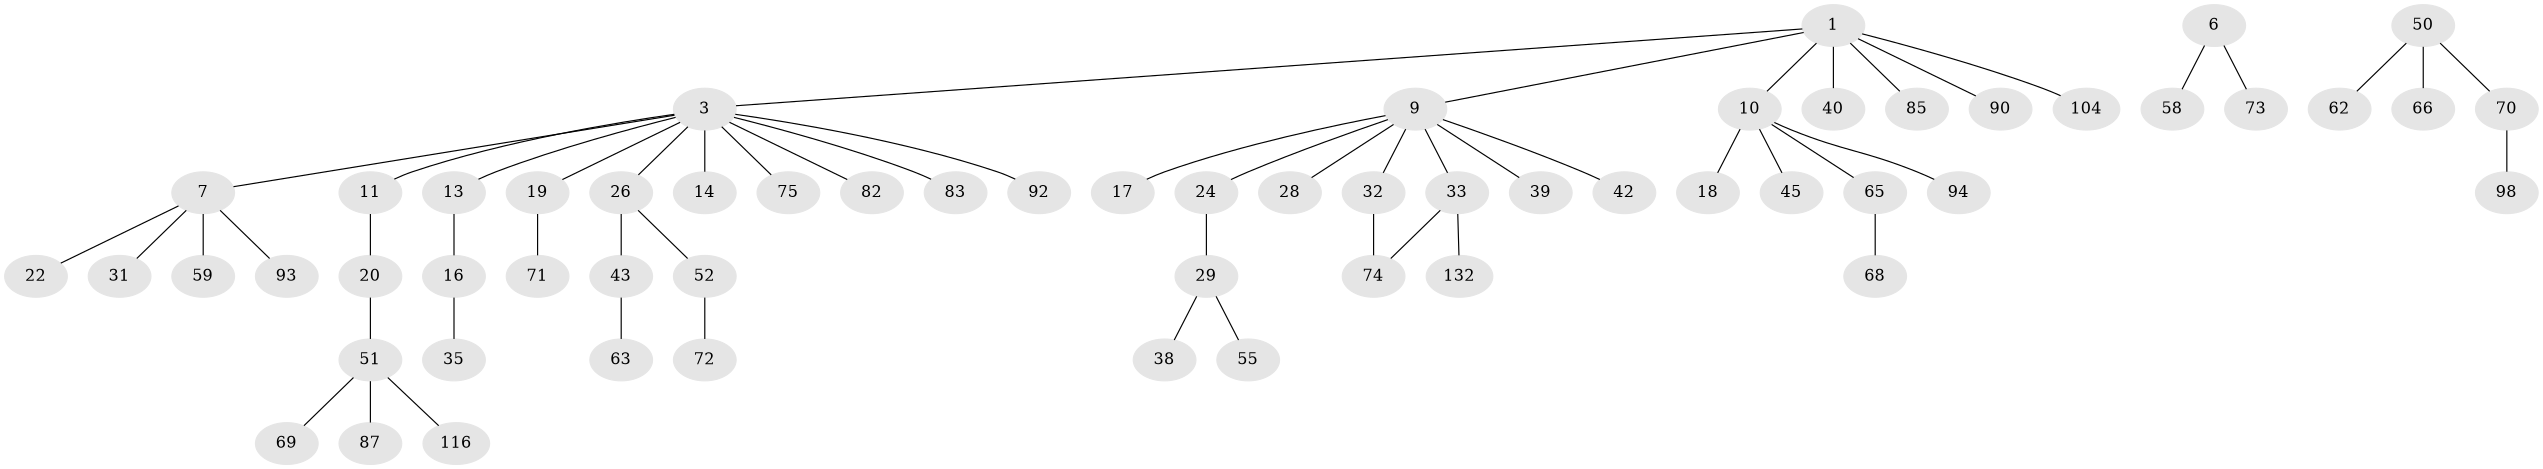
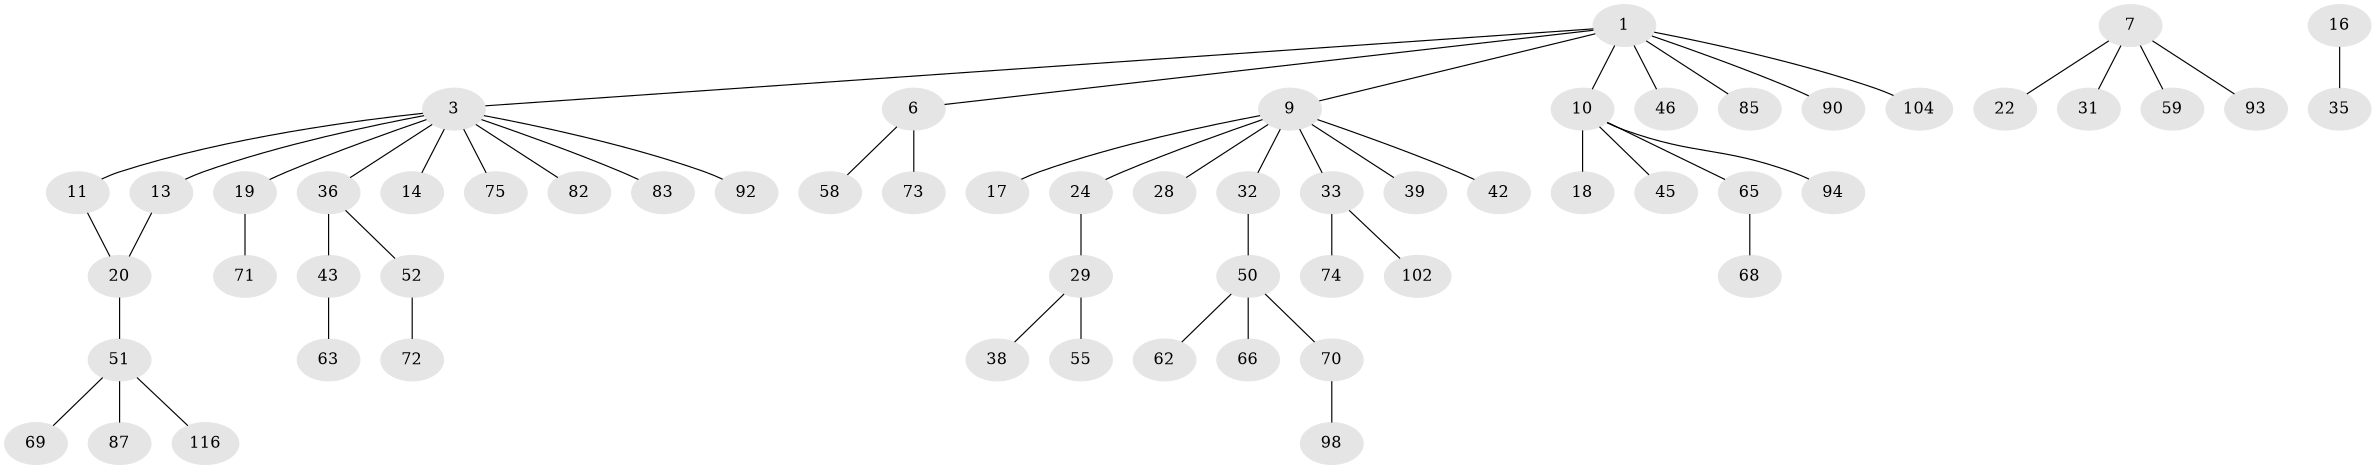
edge "1" -- "6": added
node "40": label "40" -> "46"
edge "3" -- "7": removed
node "26": label "26" -> "36"
edge "13" -- "16": now "13" -- "20"
edge "32" -- "74": now "32" -- "50"
node "132": label "132" -> "102"
